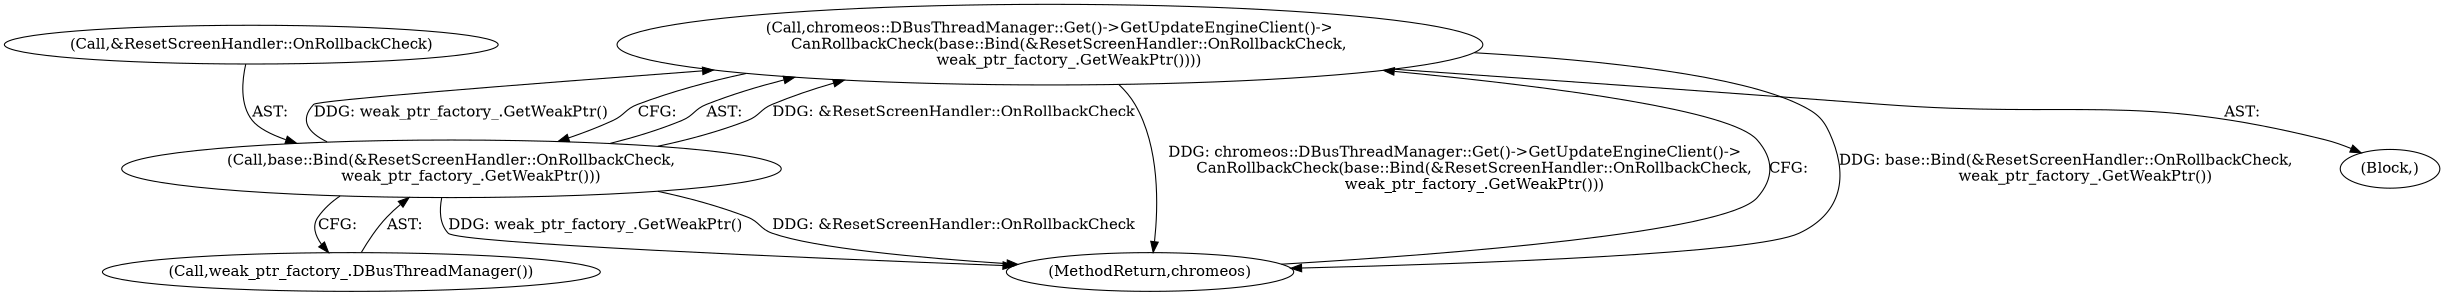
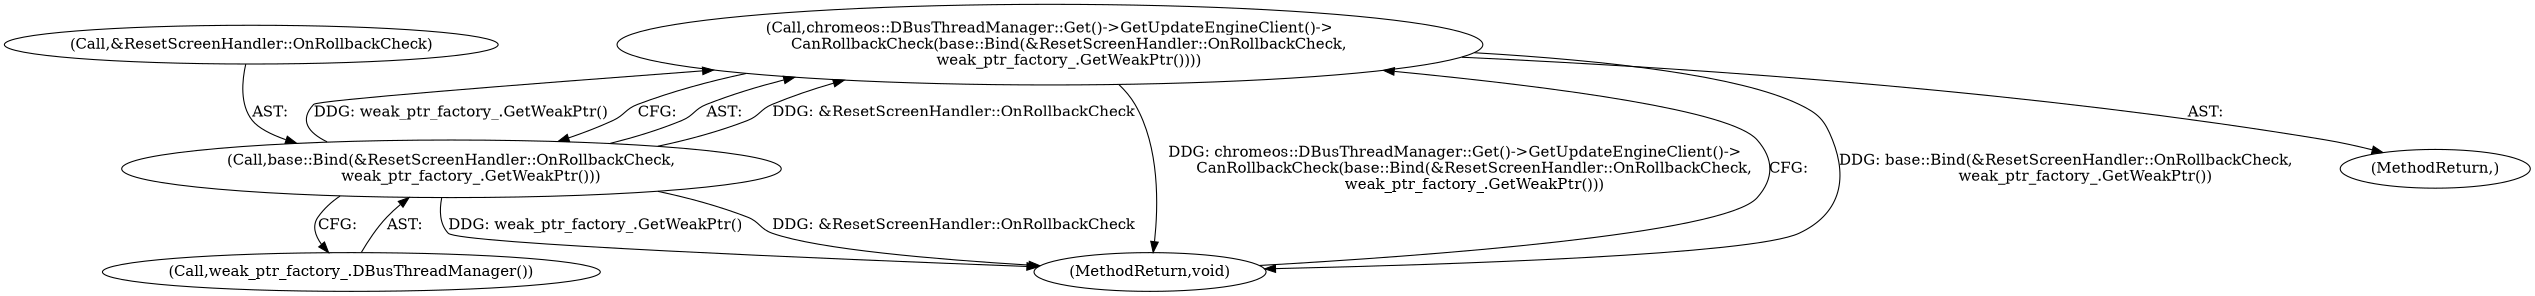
node "(Block,)": label "(Block,)" -> "(MethodReturn,)"
node "(MethodReturn,chromeos)": label "(MethodReturn,chromeos)" -> "(MethodReturn,void)"
